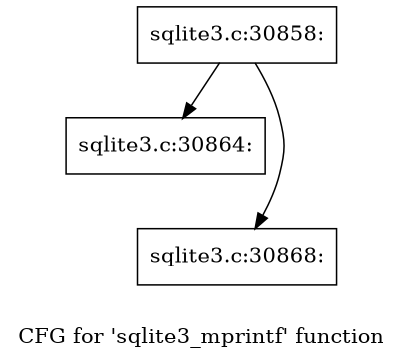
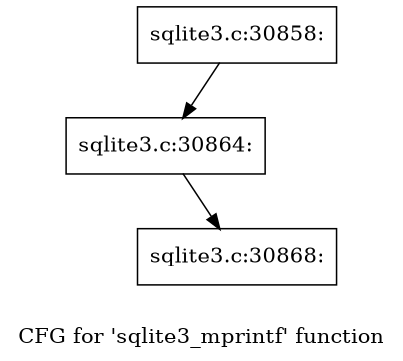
edge "sqlite3.c:30858:" -> "sqlite3.c:30868:": now "sqlite3.c:30864:" -> "sqlite3.c:30868:"
